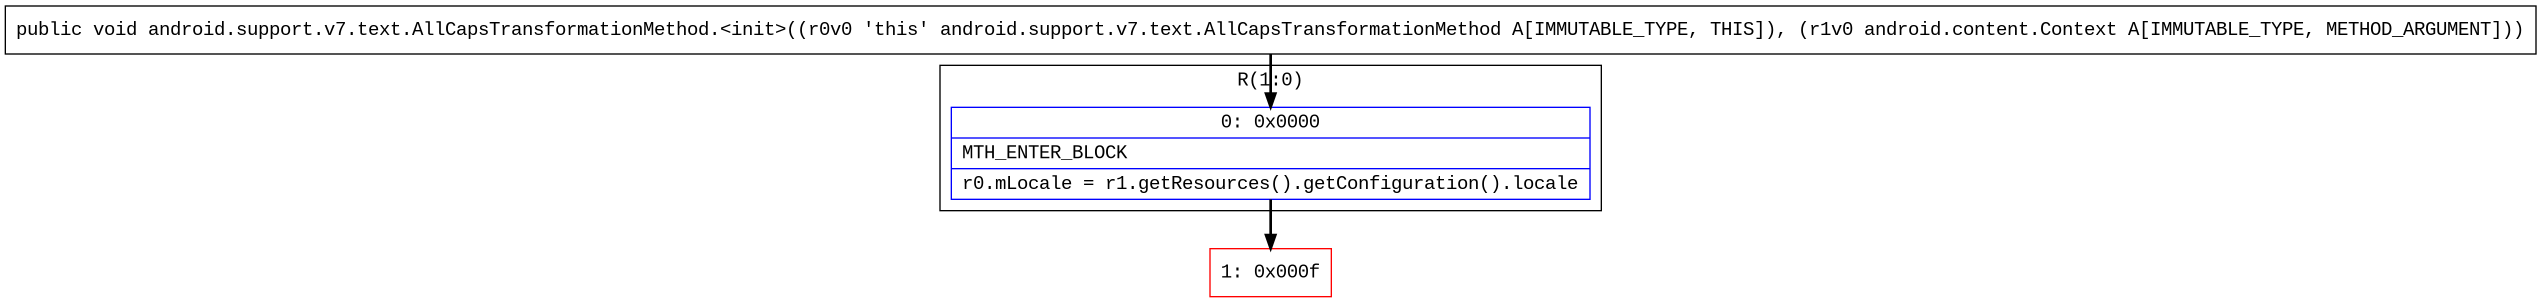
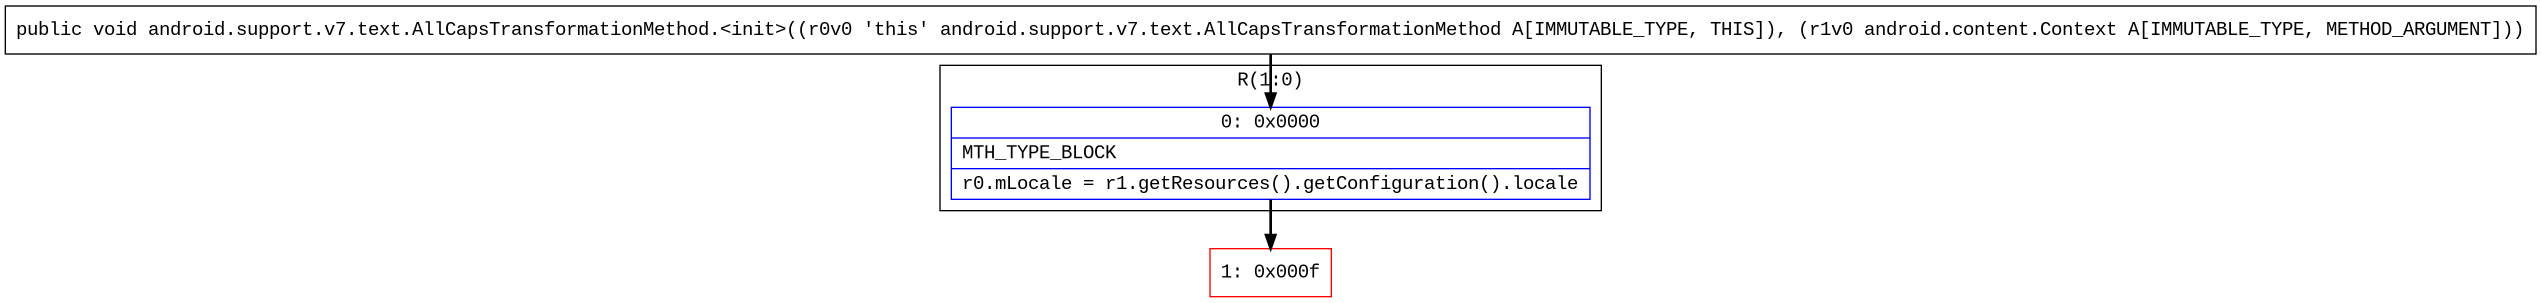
node "0: 0x0000": text "MTH_ENTER_BLOCK" -> "MTH_TYPE_BLOCK"
